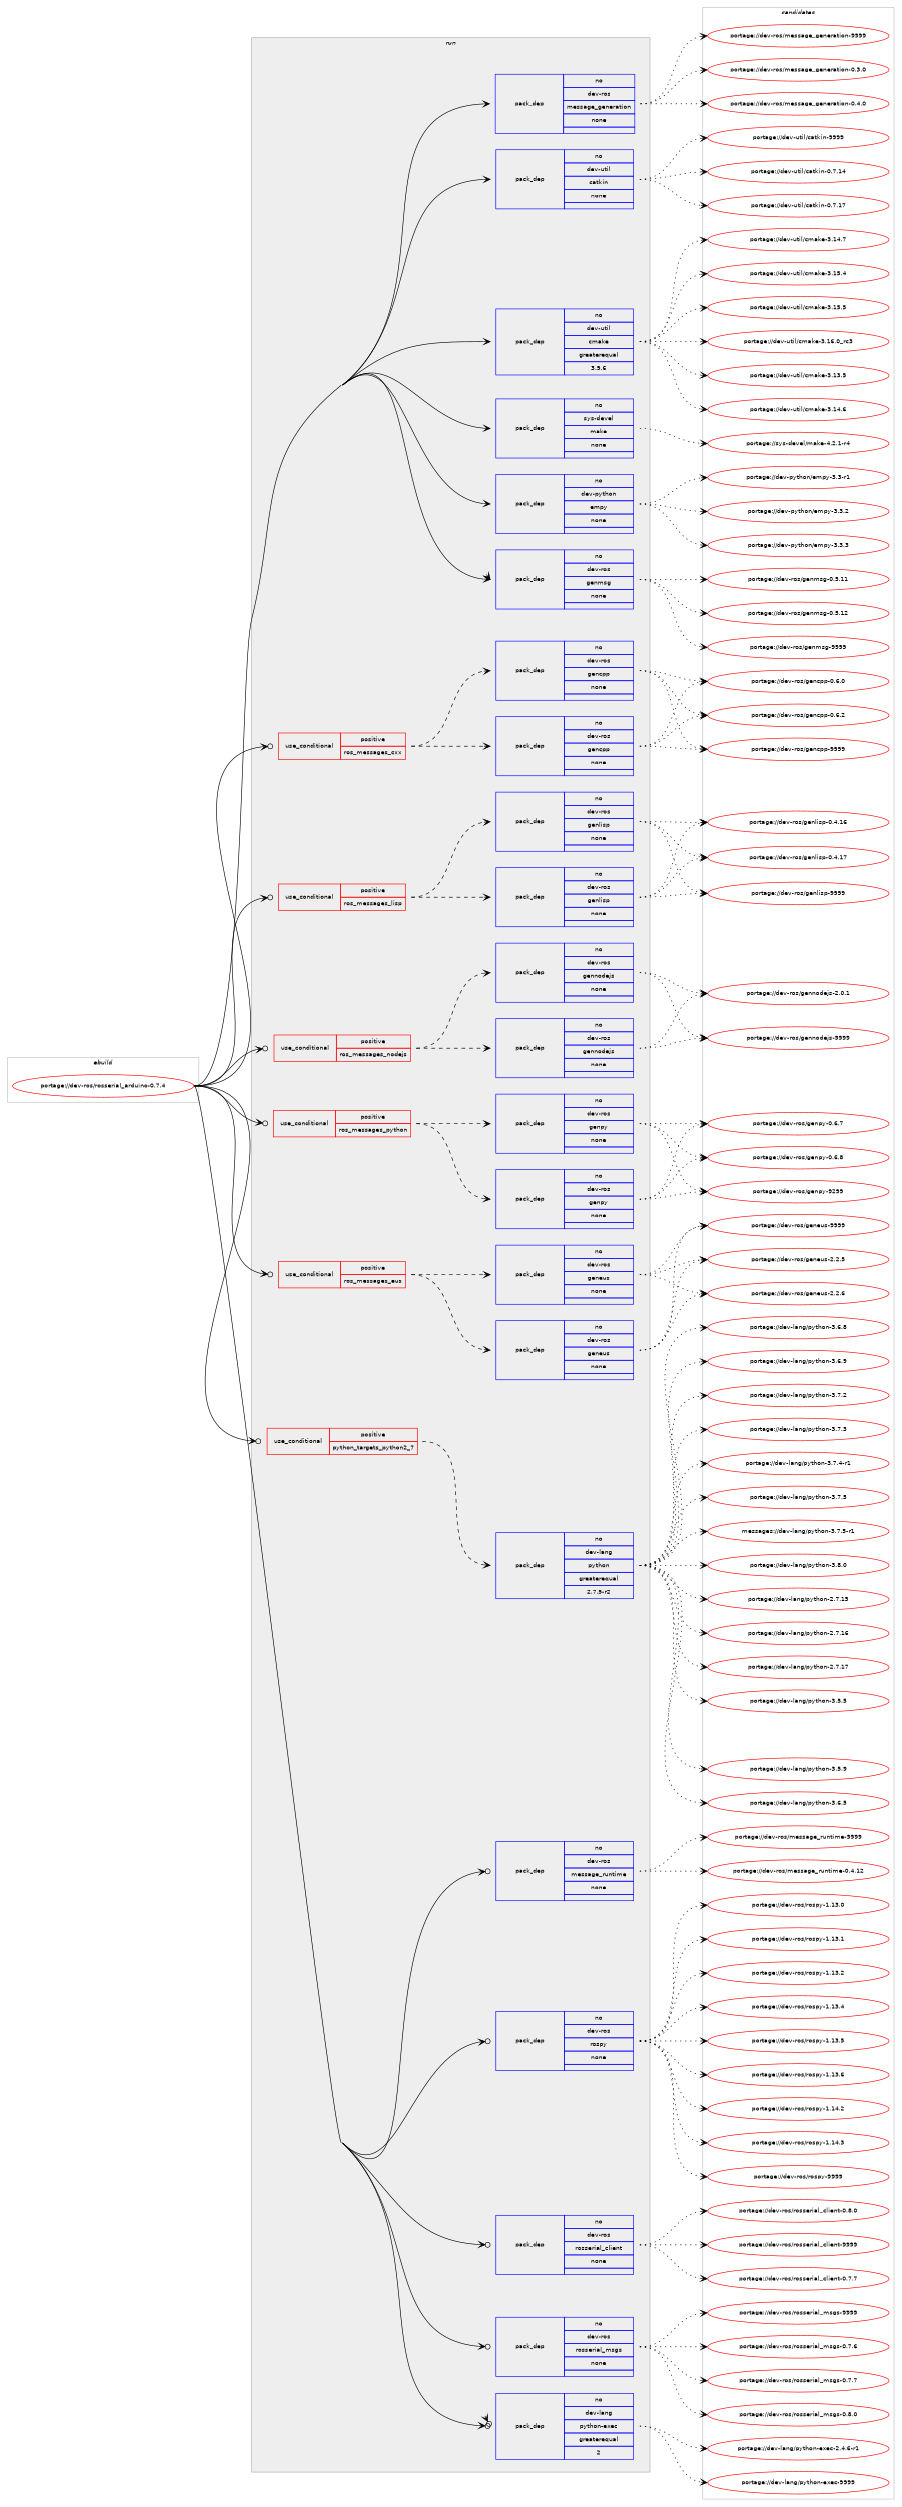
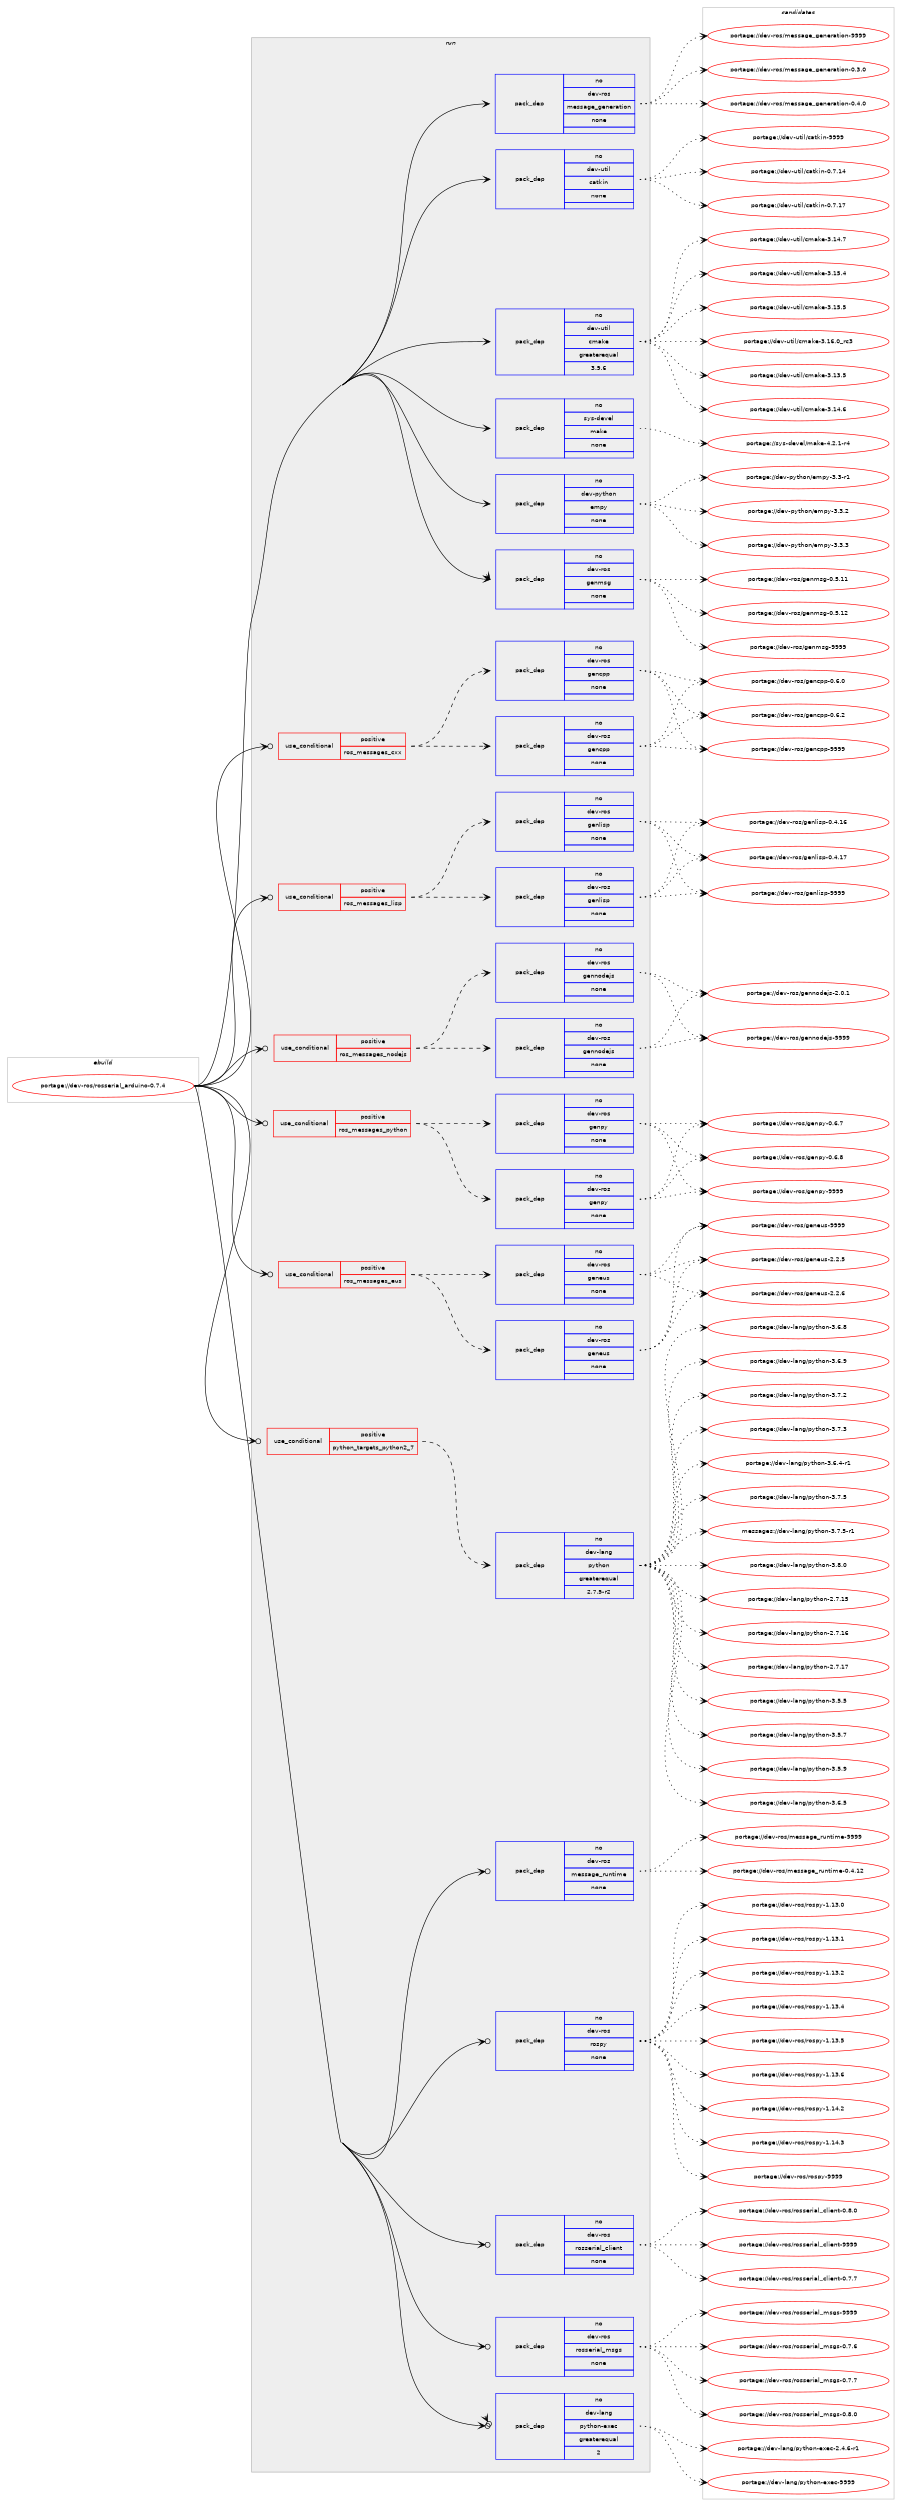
node "portage://dev-ros/genpy-9299": label "portage://dev-ros/genpy-9299" -> "portage://dev-ros/genpy-9999"
node "portage://dev-lang/python-3.7.4-r1": label "portage://dev-lang/python-3.7.4-r1" -> "portage://dev-lang/python-3.6.4-r1"
node "portage://dev-lang/python-3.5.7": added
